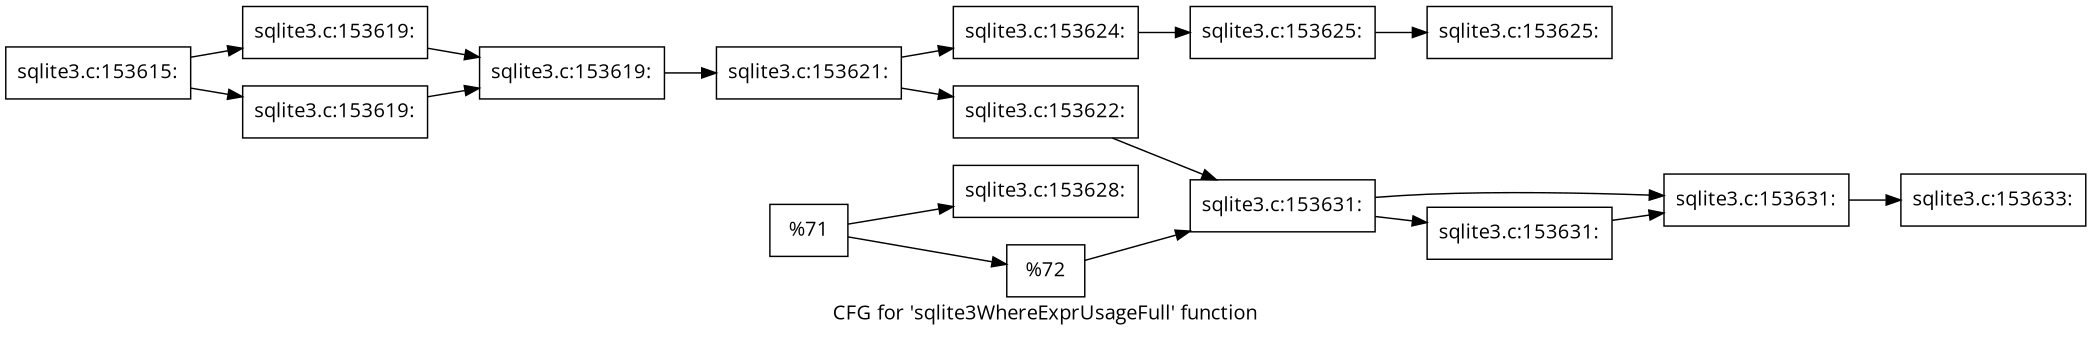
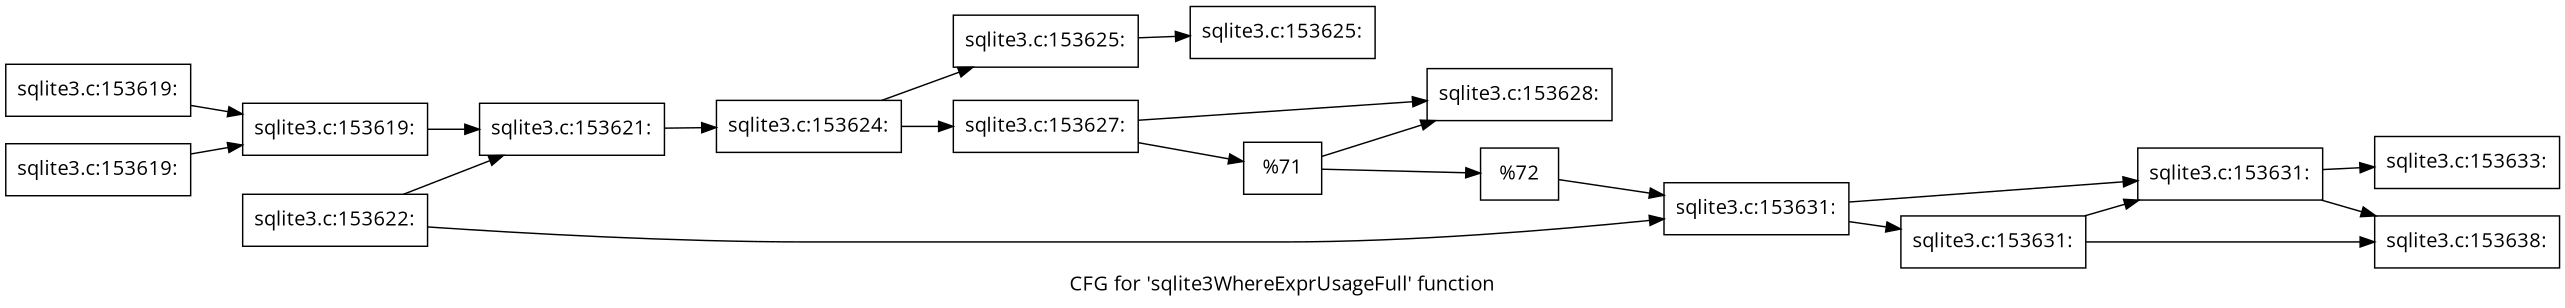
node "sqlite3.c:153615:": removed
edge "sqlite3.c:153621:" -> "sqlite3.c:153622:": reversed
node "sqlite3.c:153627:": added
node "sqlite3.c:153638:": added
